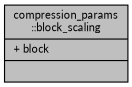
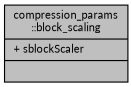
node "compression_params": text "+ block" -> "+ sblockScaler"
